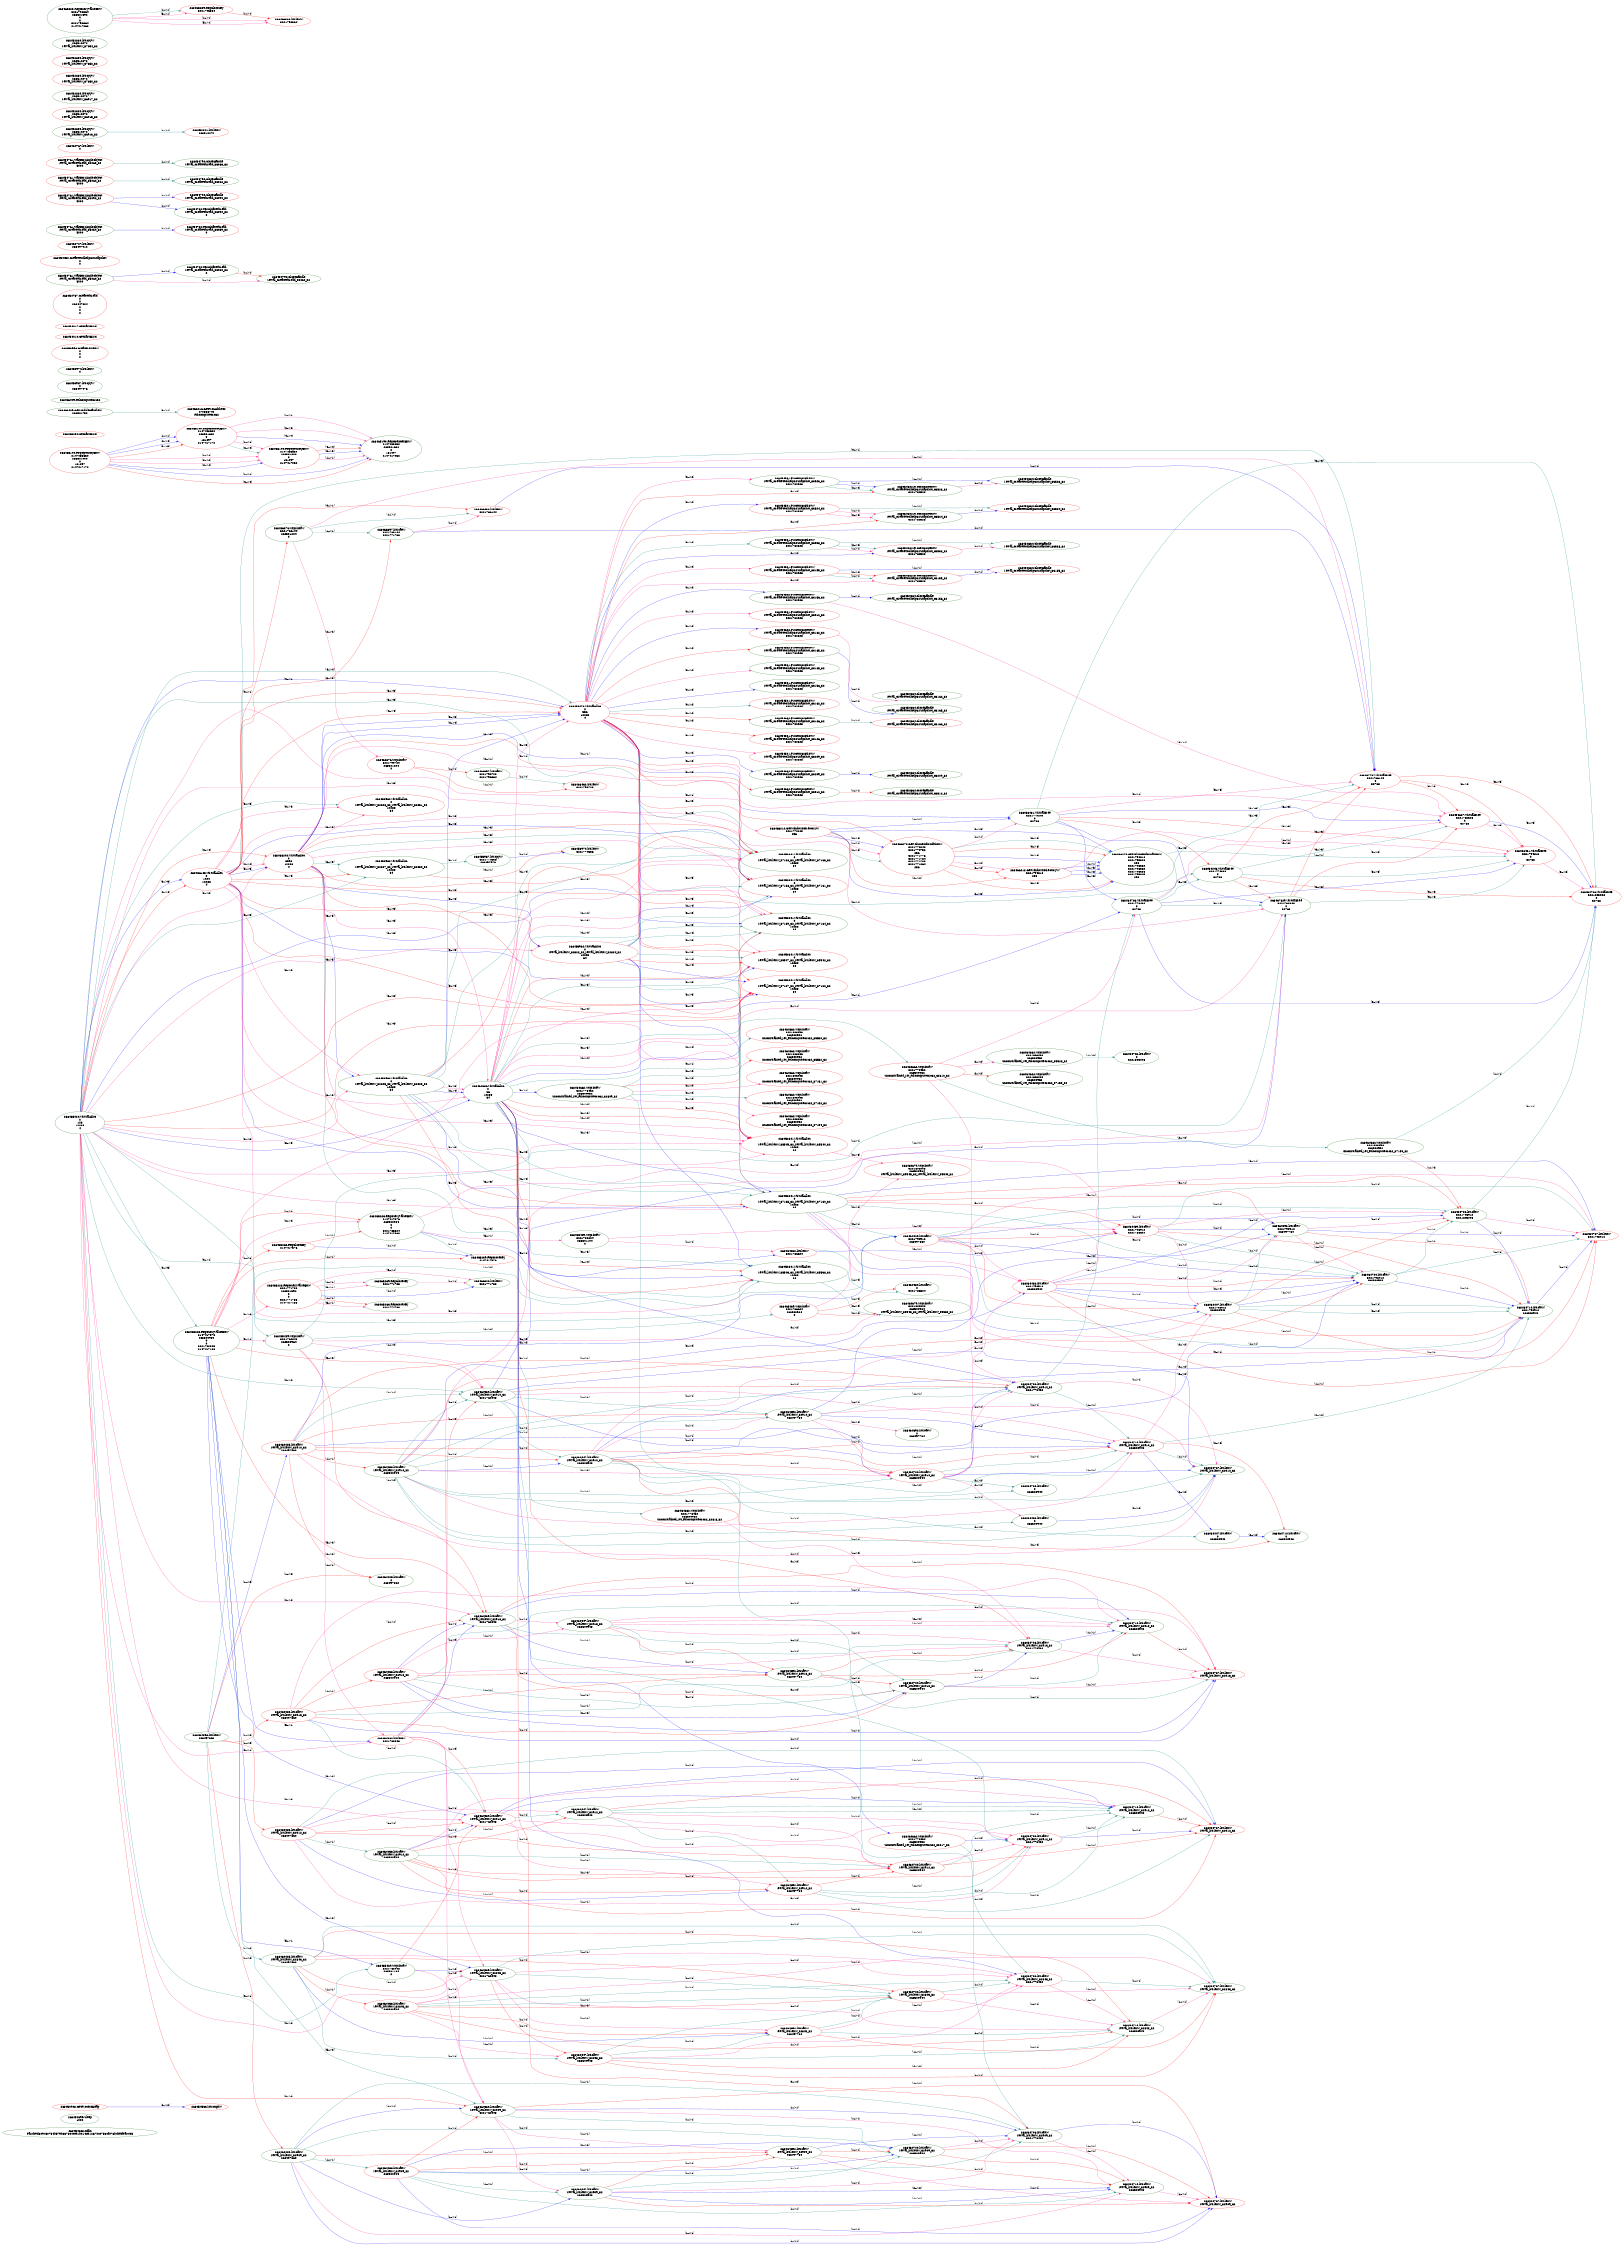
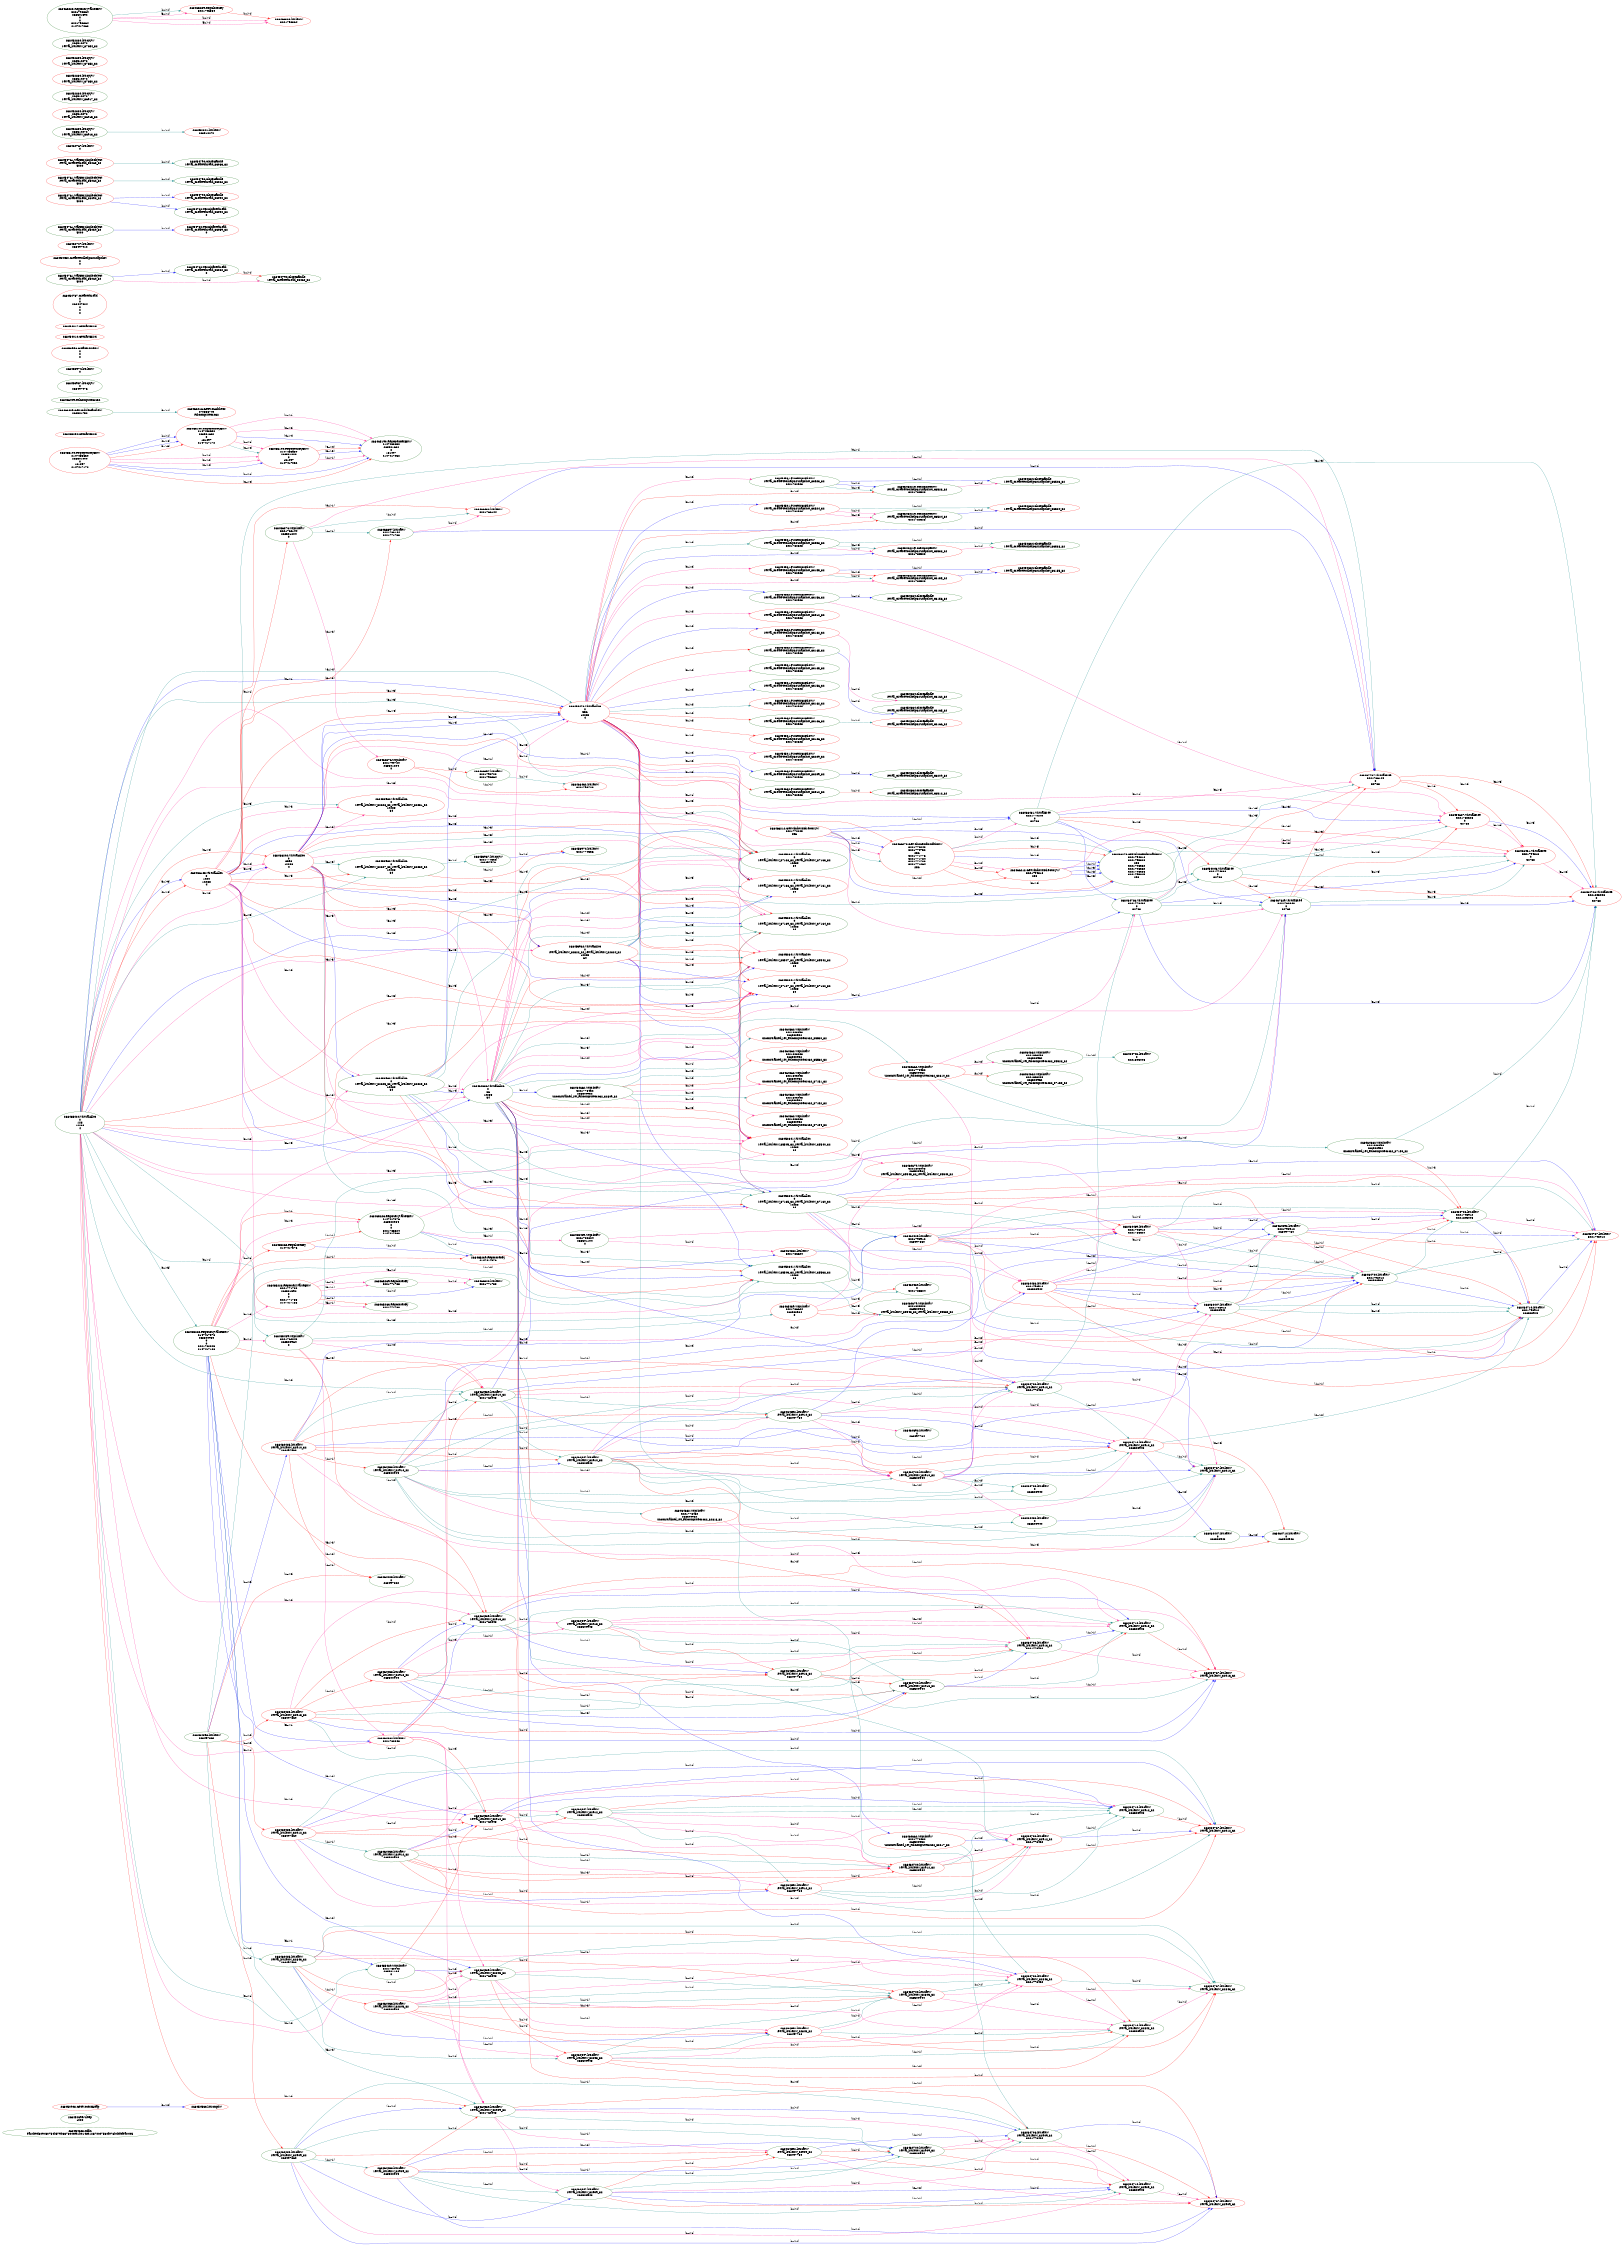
edge "268467629.VirtualFree 3221762048 0 32768" -> "268464726.VirtualFree 3221803008 0 32768": added, label "(3-->3)"
